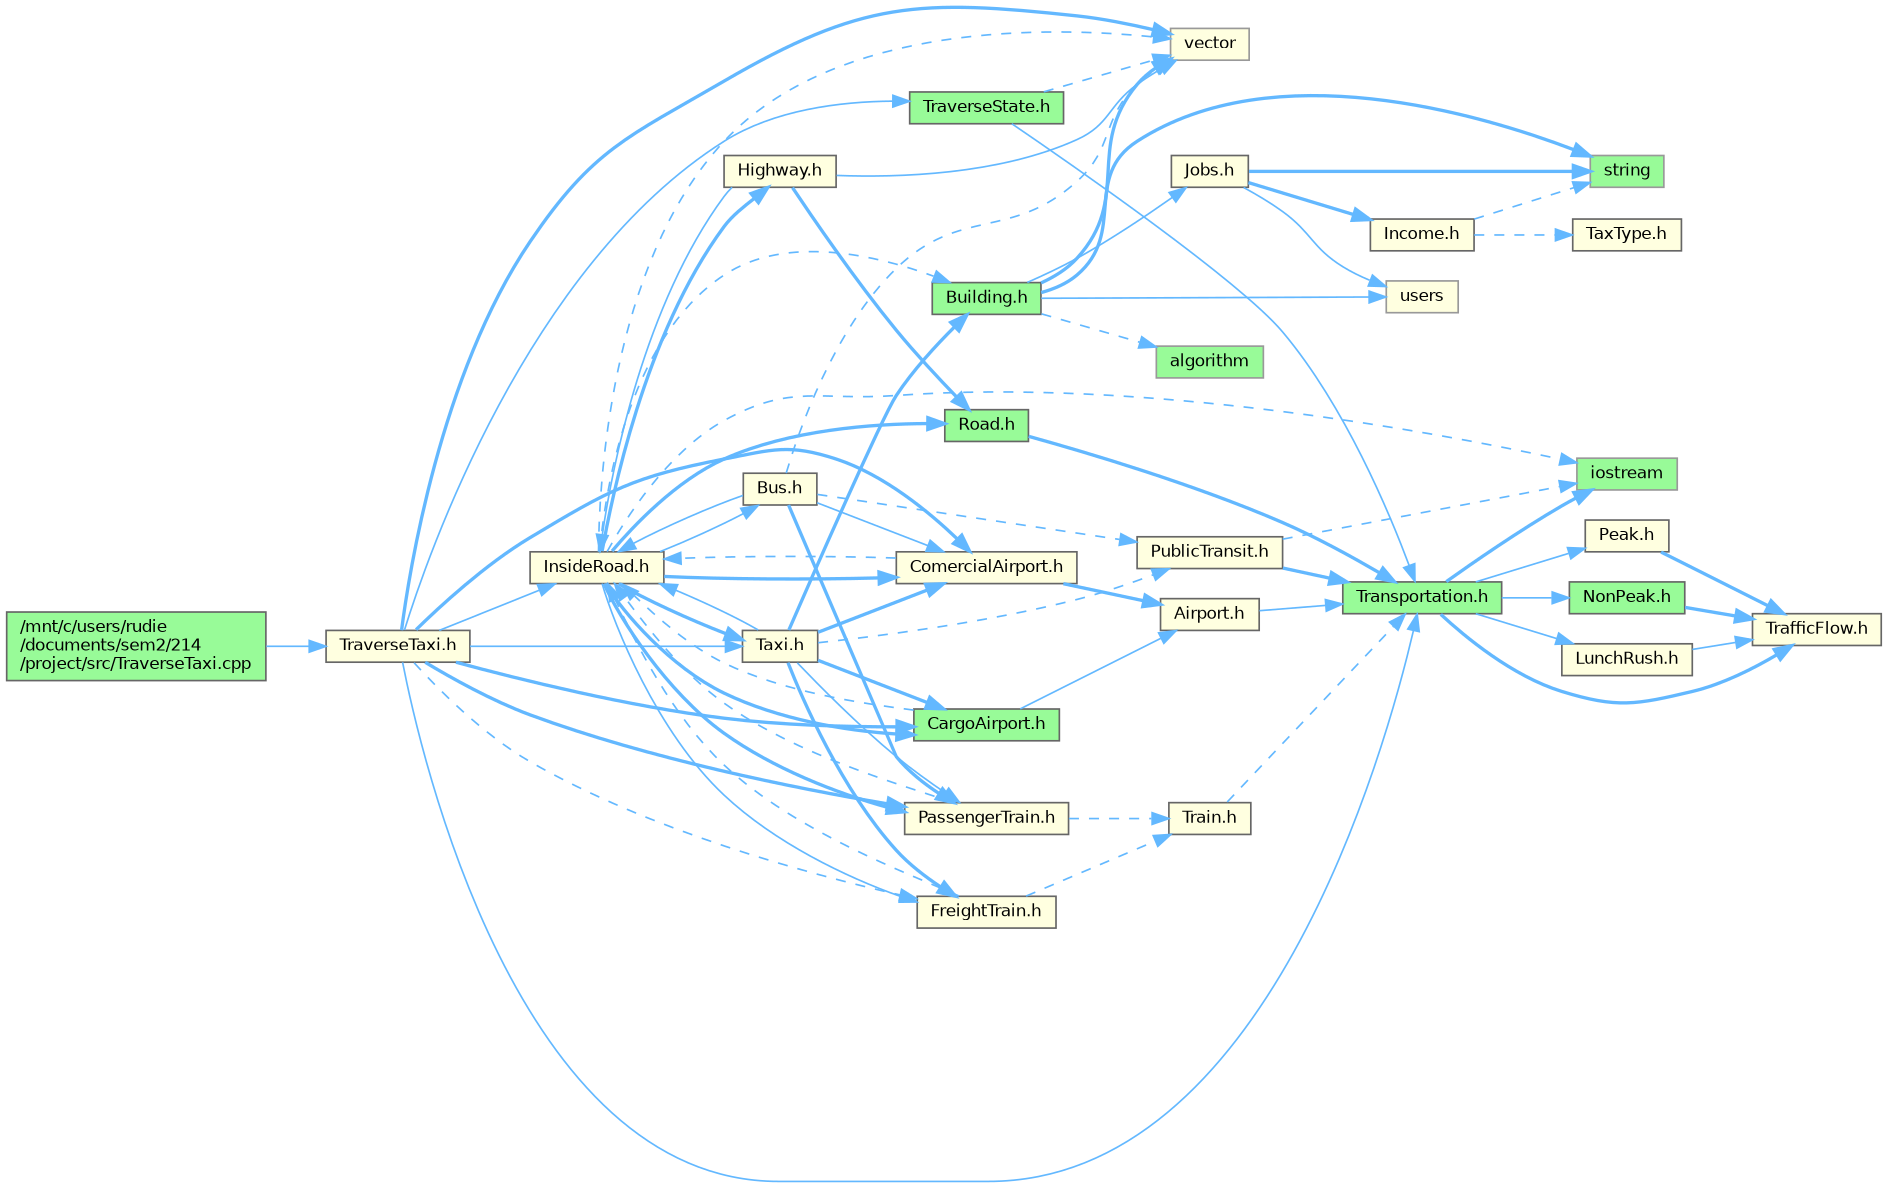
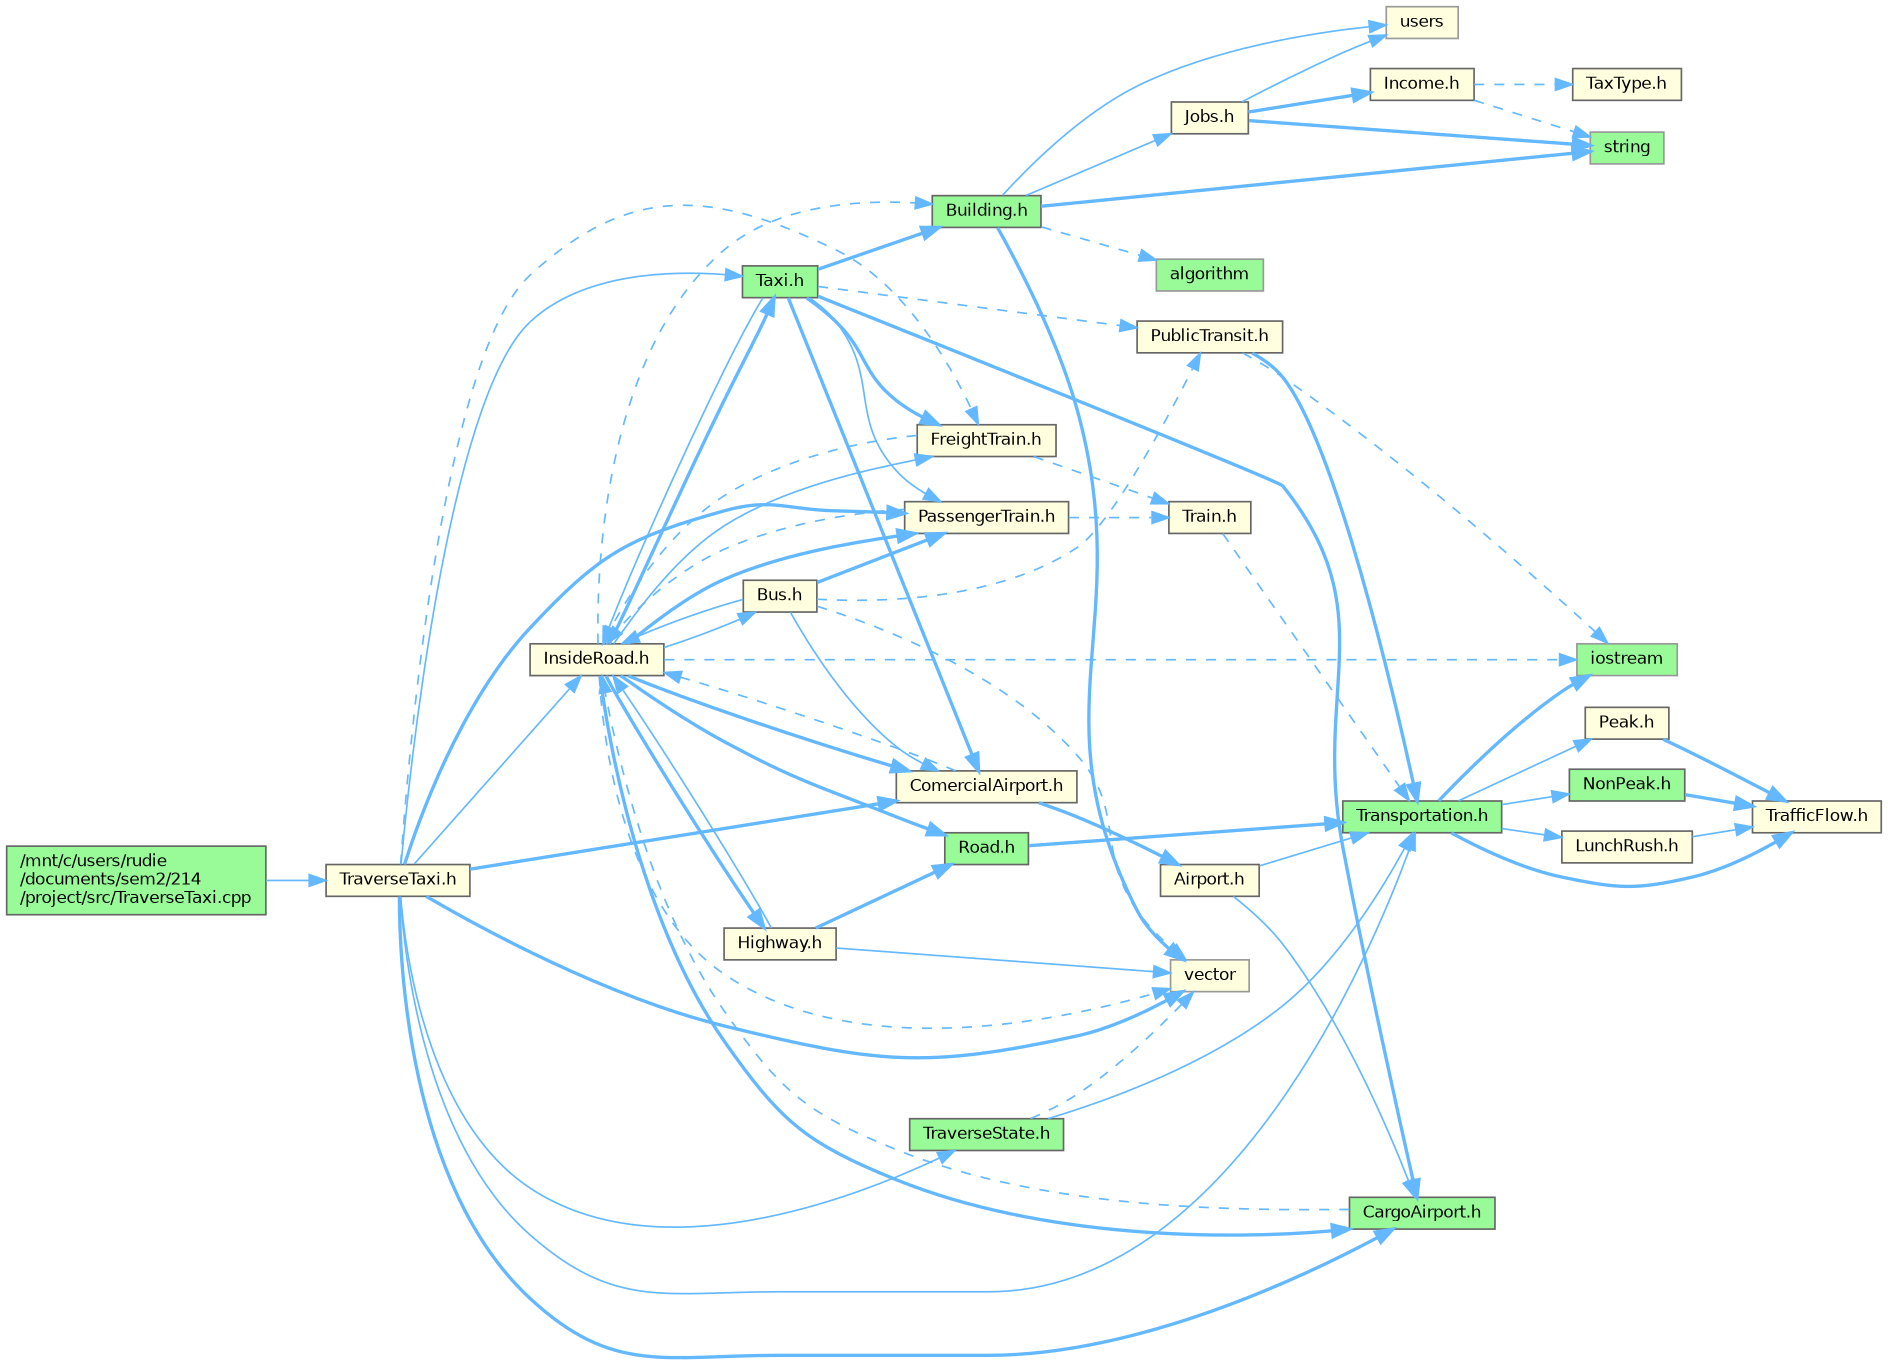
node "Taxi.h": fillcolor lightyellow -> palegreen
edge "CargoAirport.h" -> "Airport.h": reversed
